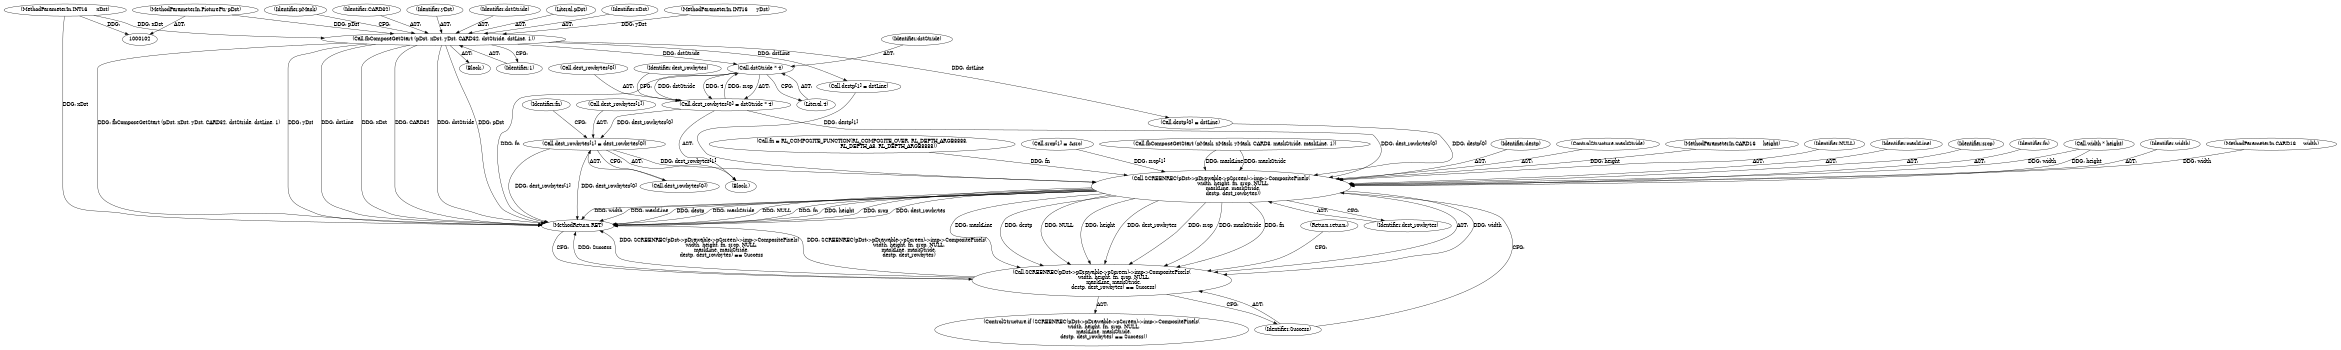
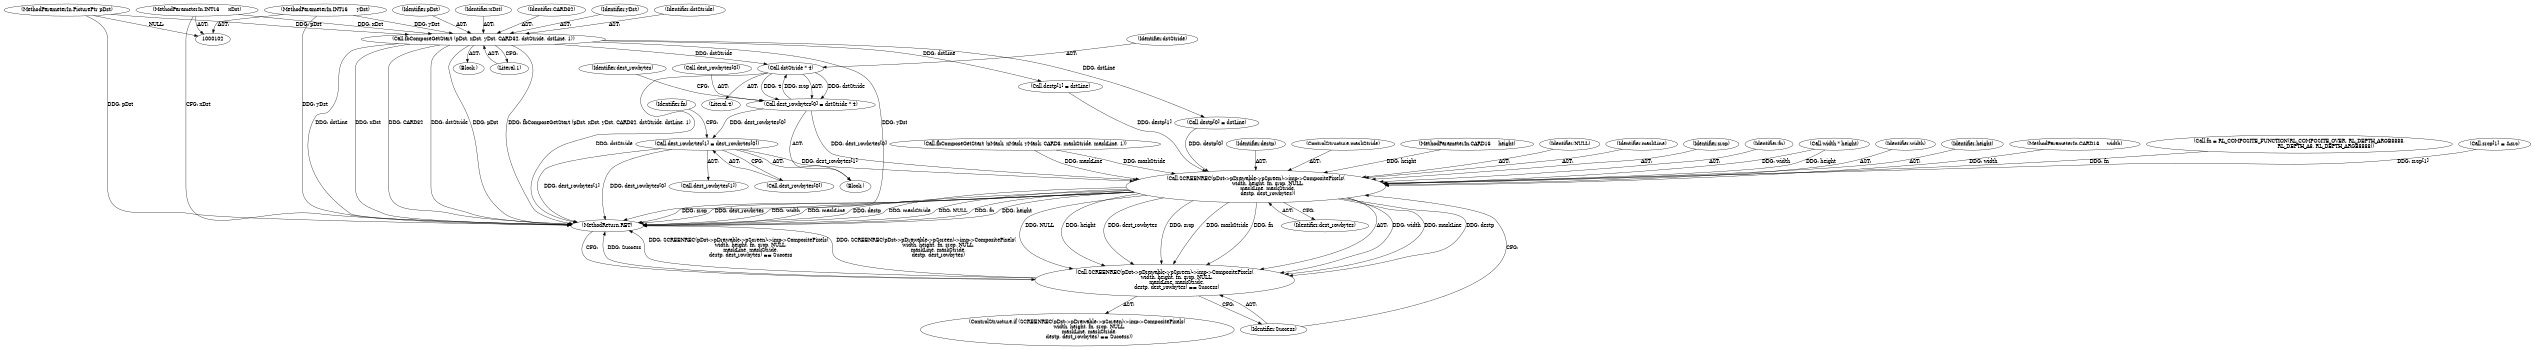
node "(Identifier,pMask)": removed
node "(Literal,pDst)": label "(Literal,pDst)" -> "(Identifier,pDst)"
edge "(MethodParameterIn,INT16      yDst)" -> "1000102": added, label "AST:"
edge "(MethodParameterIn,INT16      xDst)" -> "1000102": label "DDG: " -> "AST: "
edge "(MethodParameterIn,PicturePtr pDst)" -> "1000102": label "AST: " -> "NULL: "
node "(Identifier,1)": label "(Identifier,1)" -> "(Literal,1)"
edge "(Literal,4)" -> "(Call,dstStride * 4)": removed, label "AST:"
edge "(Call,dstStride * 4)" -> "(Literal,4)": label "CFG: " -> "AST: "
edge "(MethodParameterIn,INT16      xDst)" -> "(MethodReturn,RET)": label "DDG: xDst" -> "CFG: xDst"
edge "(Call,dest_rowbytes[1])" -> "(Call,dest_rowbytes[1] = dest_rowbytes[0])": reversed
edge "(Call,dstStride * 4)" -> "(MethodReturn,RET)": label "DDG: fn" -> "DDG: dstStride"
node "(Identifier,height)": added
edge "(MethodParameterIn,INT16      yDst)" -> "(MethodReturn,RET)": added, label "DDG: yDst"
edge "(MethodParameterIn,PicturePtr pDst)" -> "(MethodReturn,RET)": added, label "DDG: pDst"
node "(Return,return;)": removed
